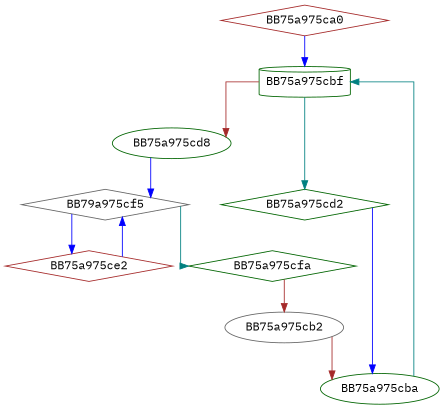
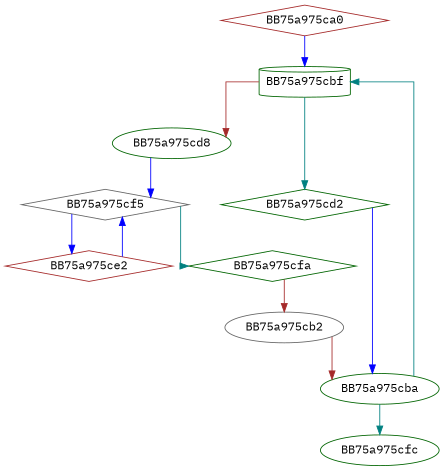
node "BB79a975cf5": label "BB79a975cf5" -> "BB75a975cf5"
node "BB75a975cfc": added
